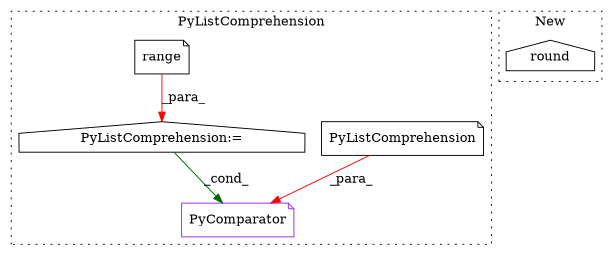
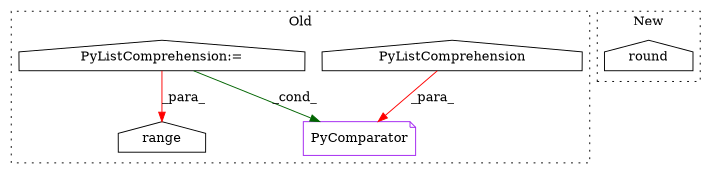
cluster "PyListComprehension": label "PyListComprehension" -> "Old"
node "range": shape note -> house
edge "range" -> "PyListComprehension:=": reversed
node "PyListComprehension": shape note -> house
